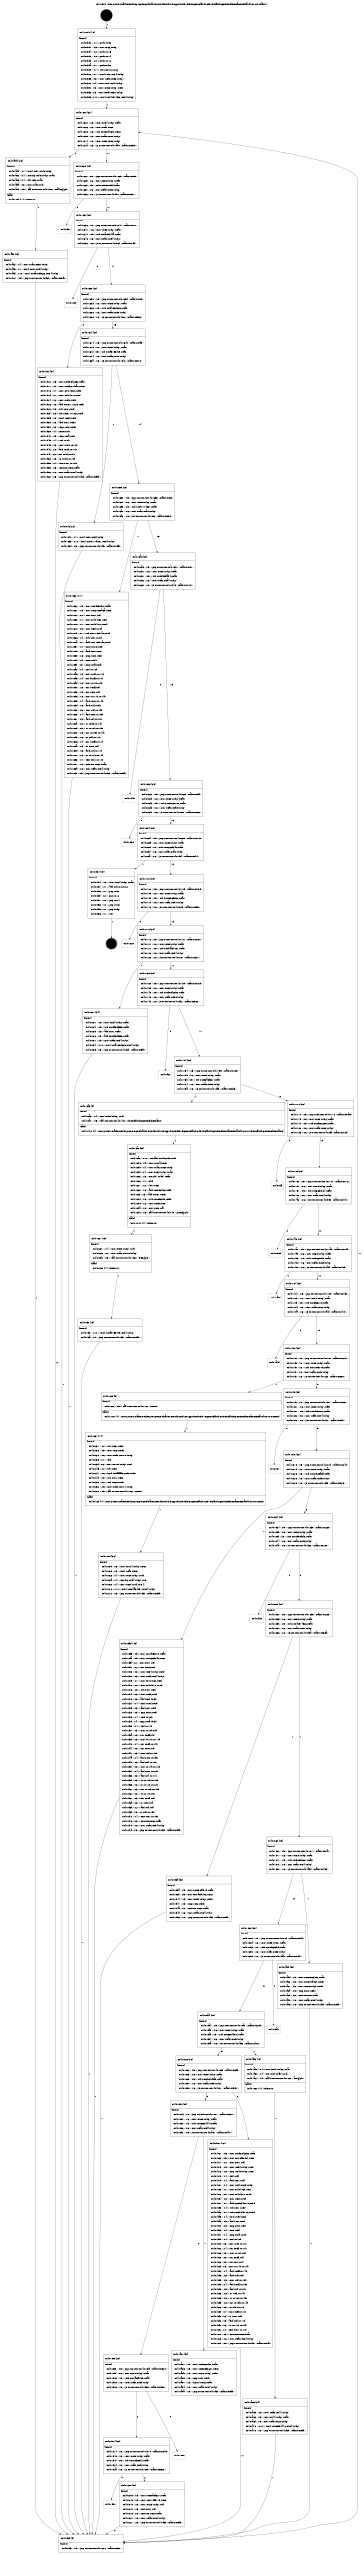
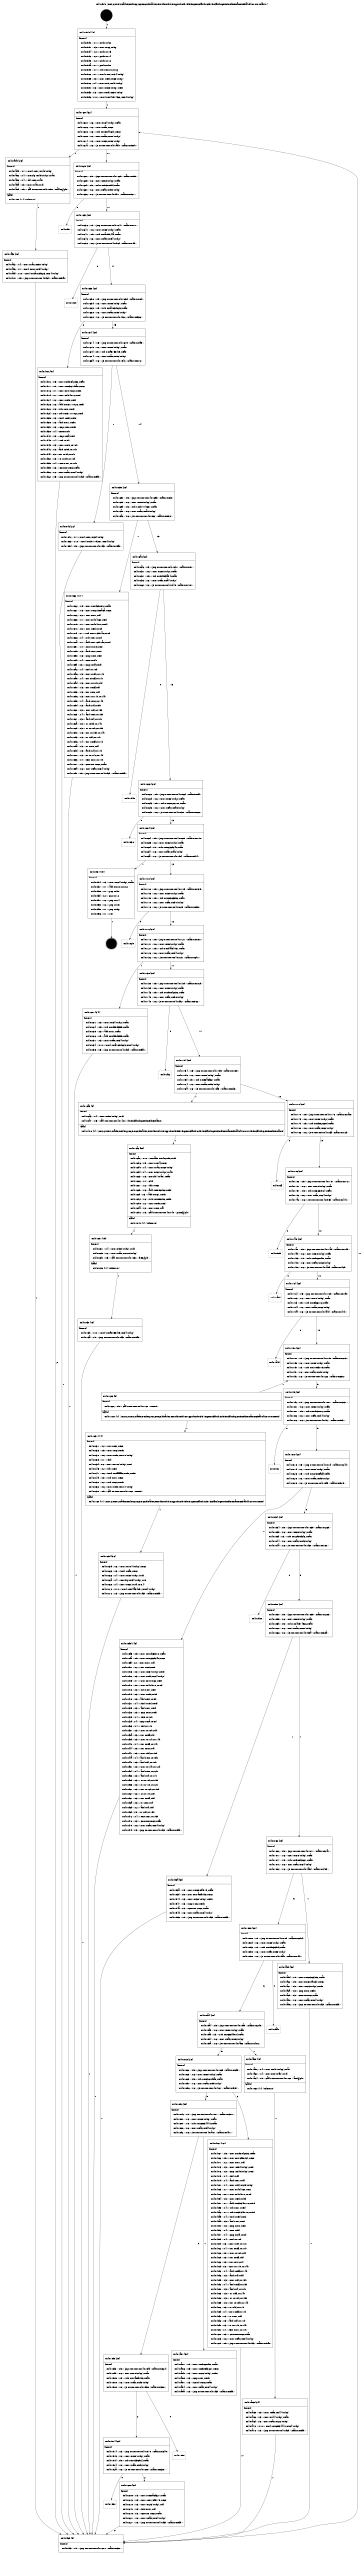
edge "0x4017e0 [28]" -> "0x401c2c [5]": reversed
